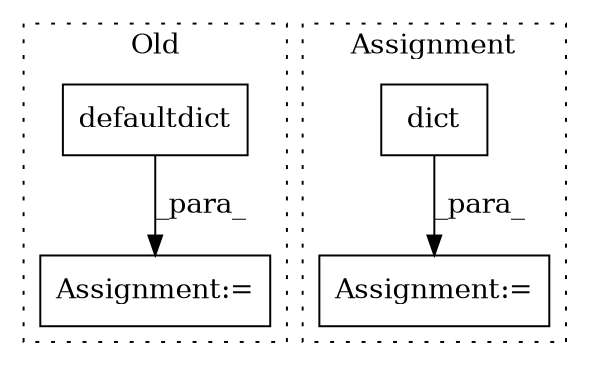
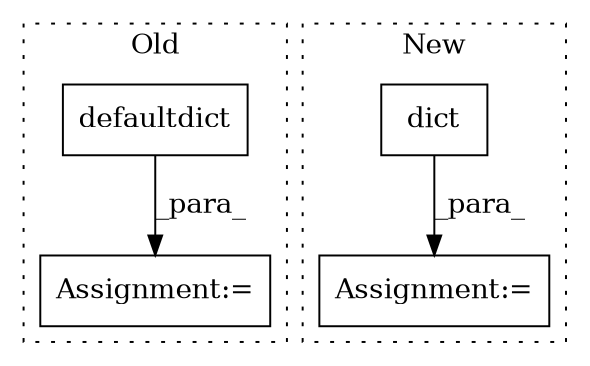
cluster "Assignment": label "Assignment" -> "New"
